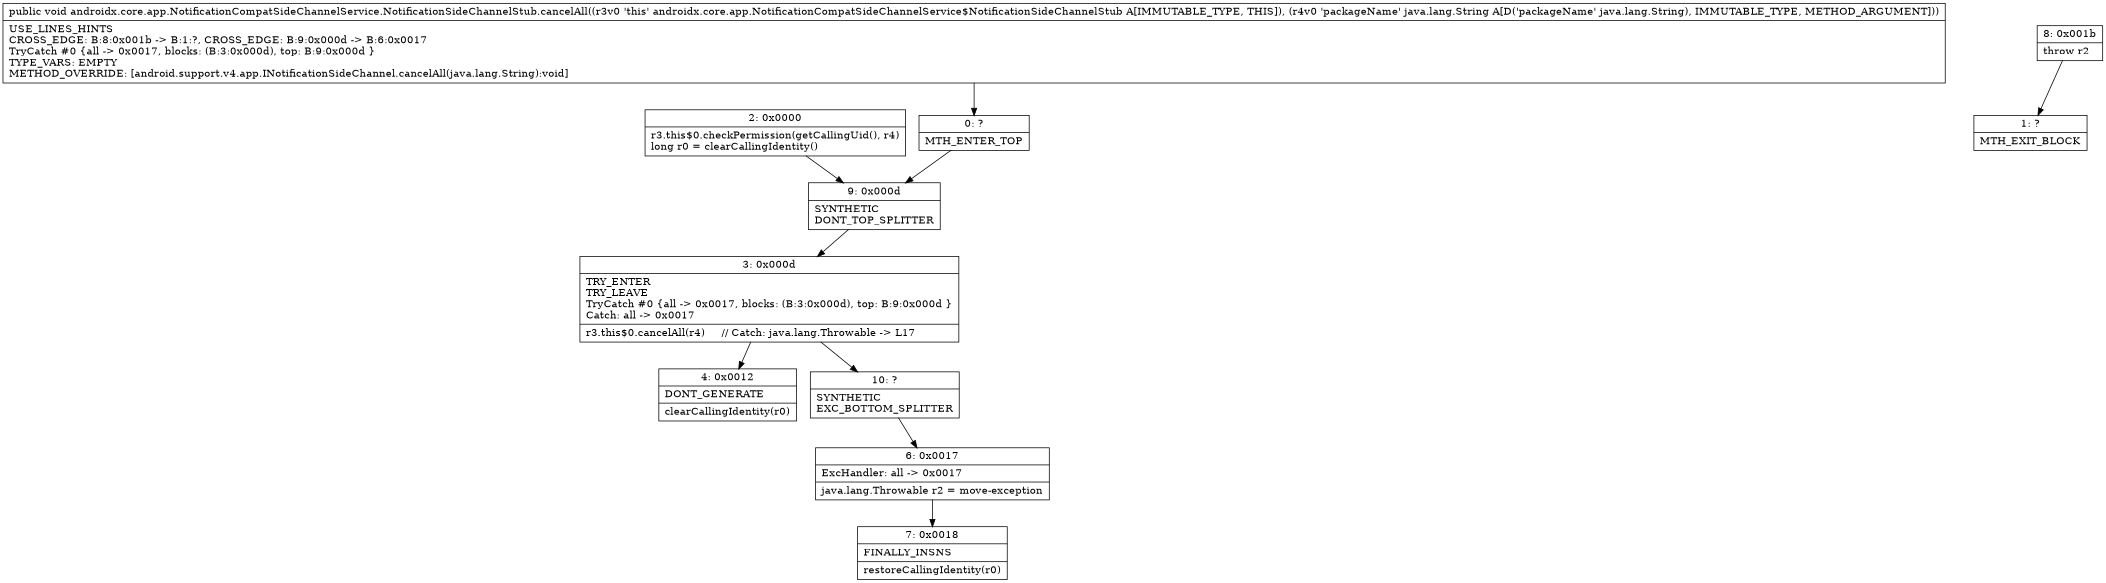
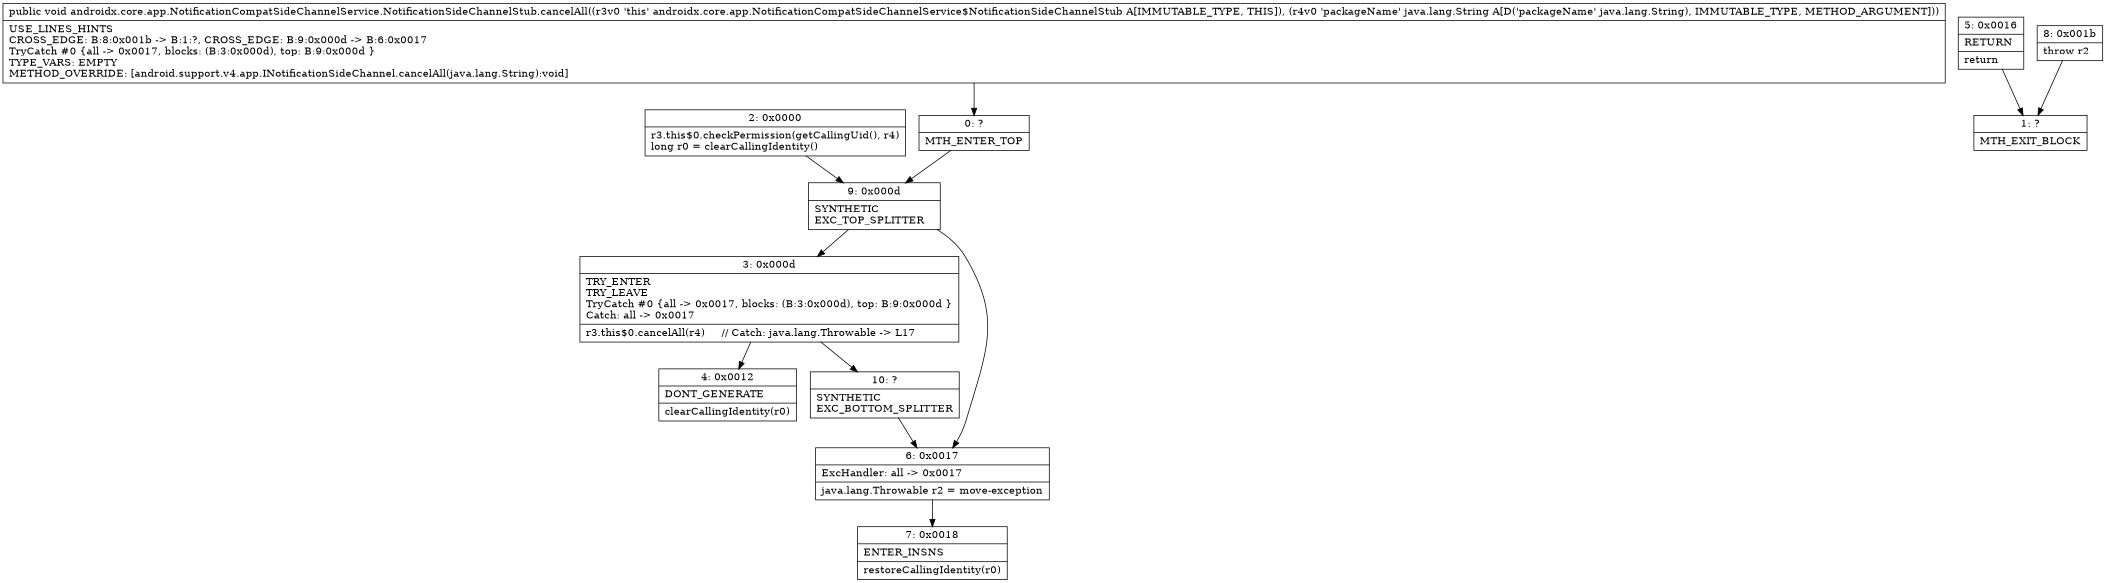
node "5: 0x0016": added
node "9: 0x000d": text "DONT_TOP_SPLITTER" -> "EXC_TOP_SPLITTER"
edge "9: 0x000d" -> "6: 0x0017": added
node "7: 0x0018": text "FINALLY_INSNS" -> "ENTER_INSNS"
